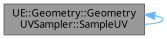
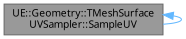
node "UE::Geometry::Geometry UVSampler::SampleUV": label "UE::Geometry::Geometry UVSampler::SampleUV" -> "UE::Geometry::TMeshSurface UVSampler::SampleUV"
